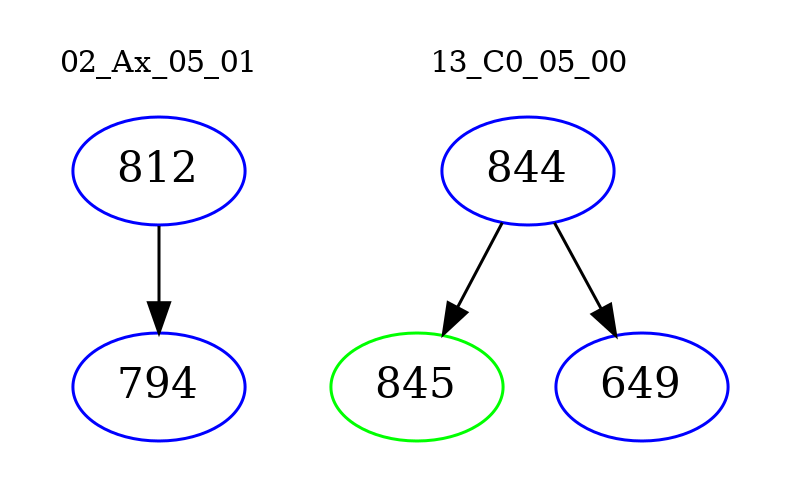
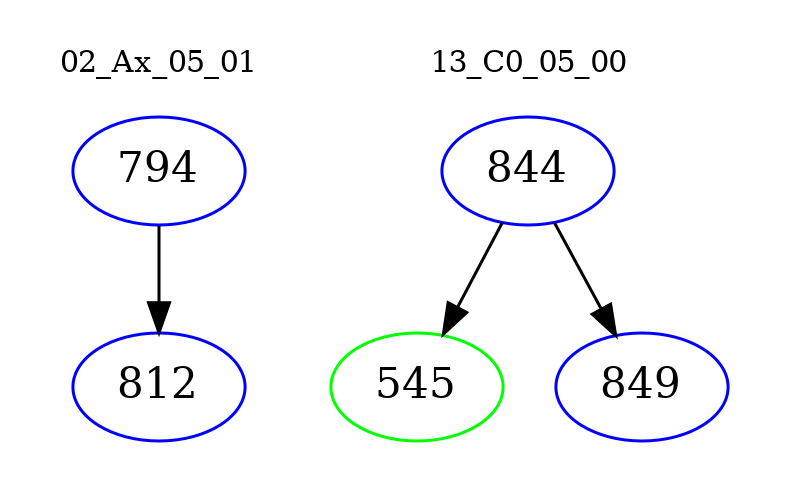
edge "812" -> "794": reversed
node "845": label "845" -> "545"
node "649": label "649" -> "849"
